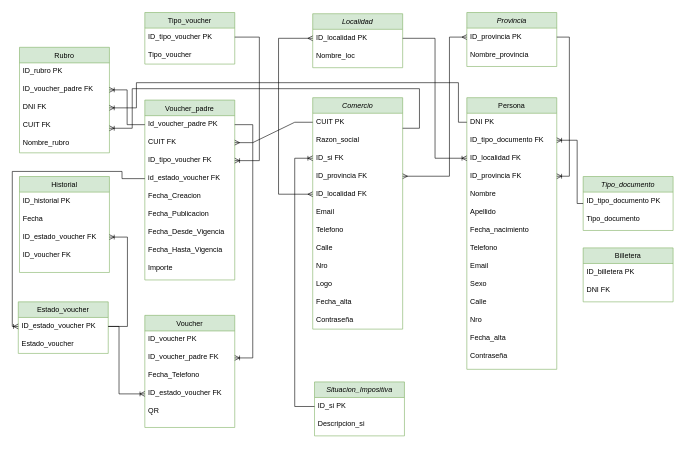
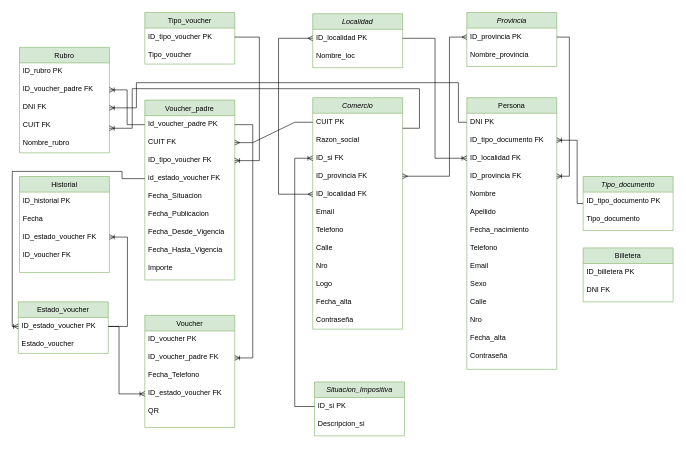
node "Fecha_Creacion": label "Fecha_Creacion" -> "Fecha_Situacion"
